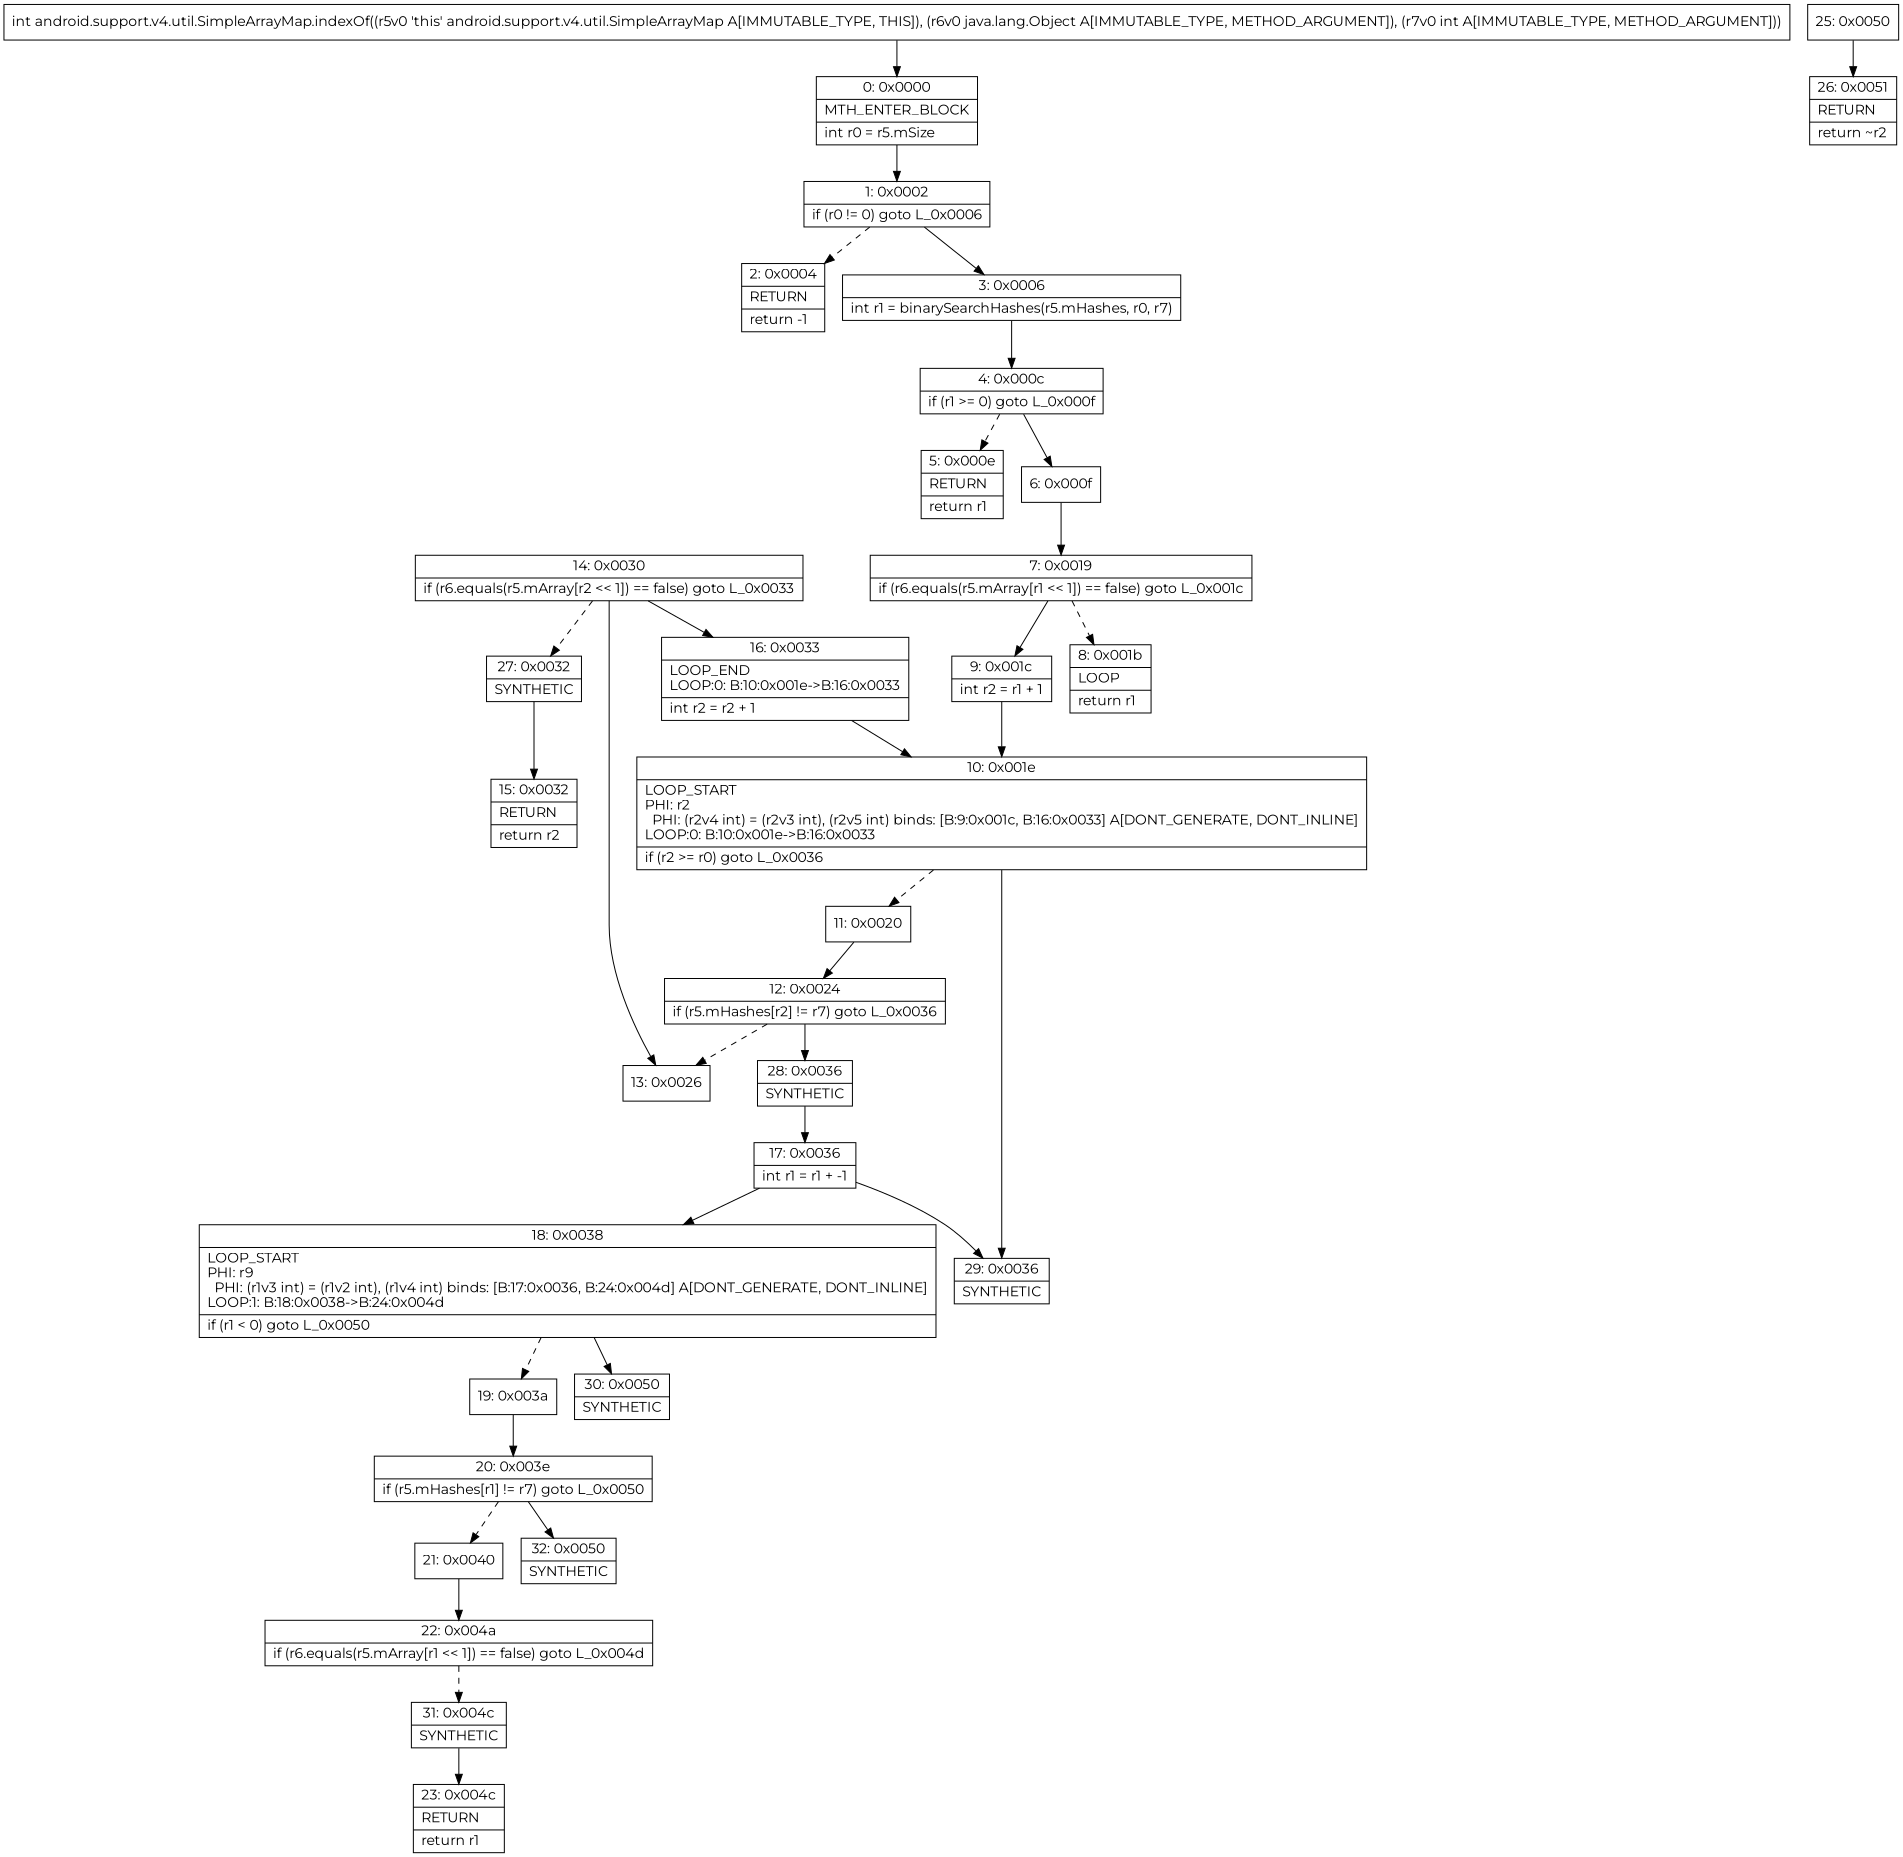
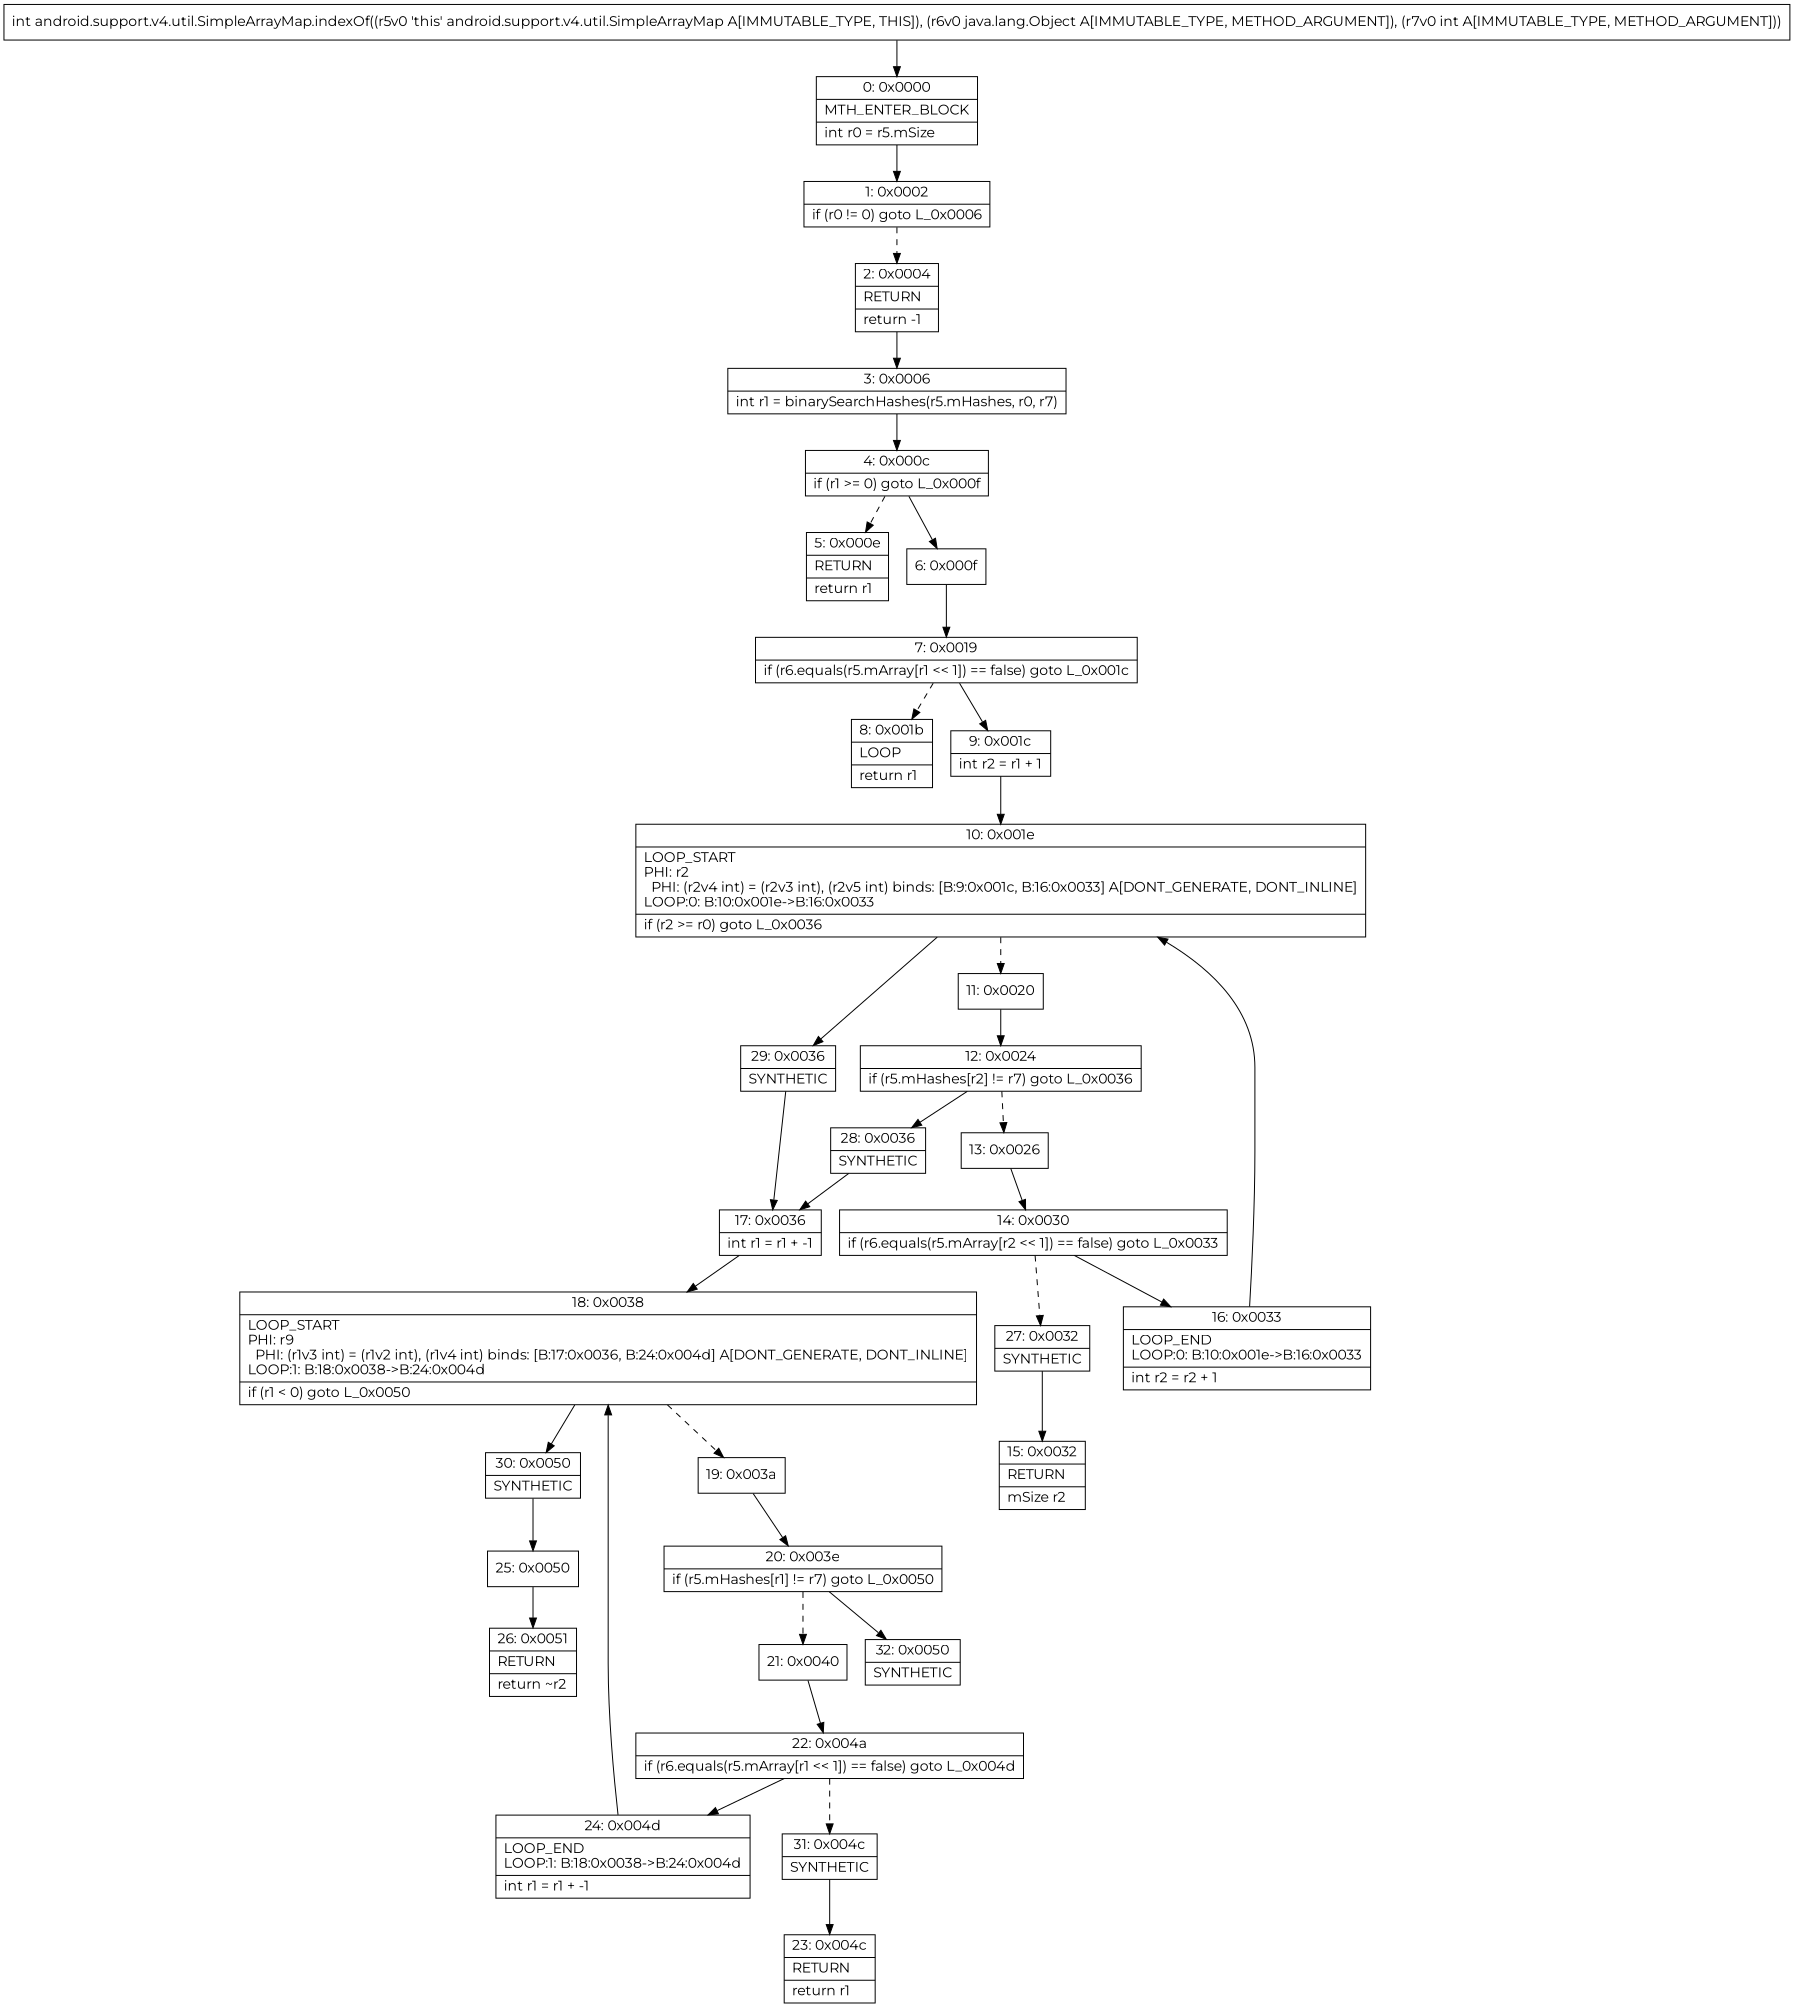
edge "1: 0x0002" -> "3: 0x0006": now "2: 0x0004" -> "3: 0x0006"
edge "14: 0x0030" -> "13: 0x0026": reversed
node "15: 0x0032": text "return r2" -> "mSize r2"
edge "17: 0x0036" -> "29: 0x0036": reversed
edge "30: 0x0050" -> "25: 0x0050": added
node "24: 0x004d": added
